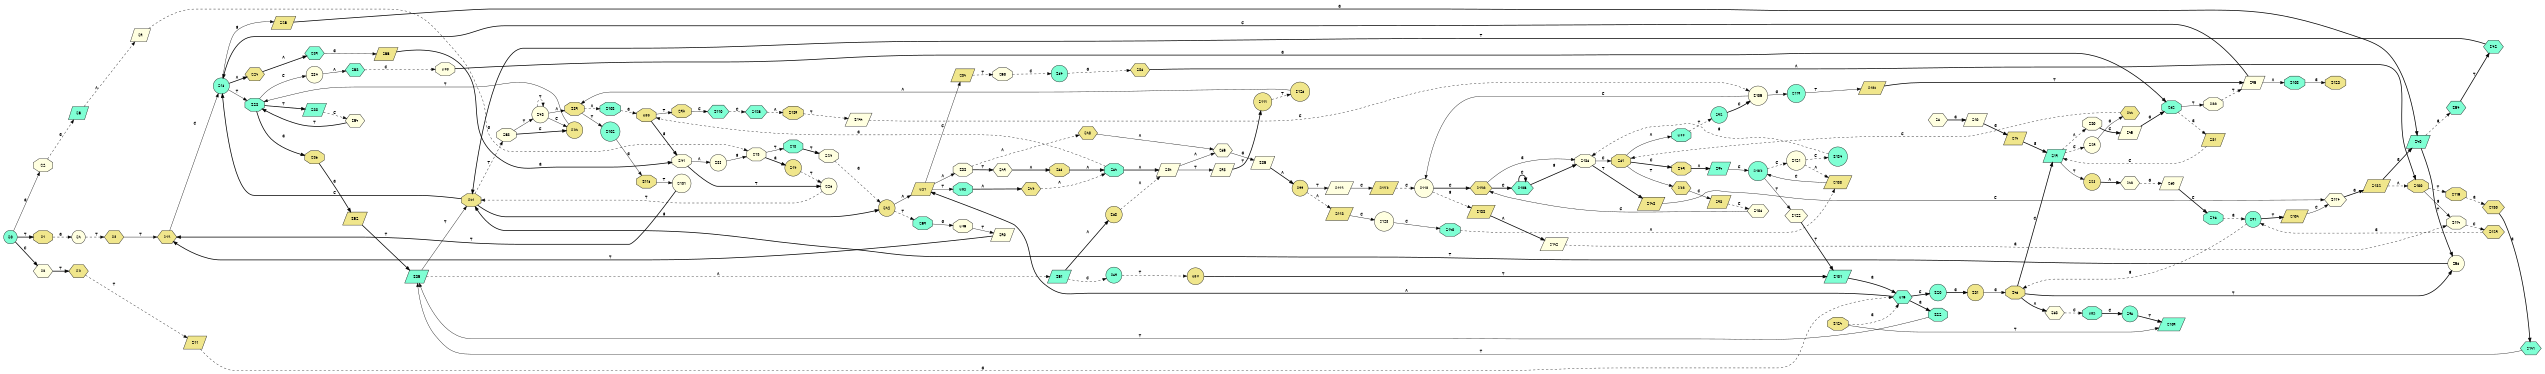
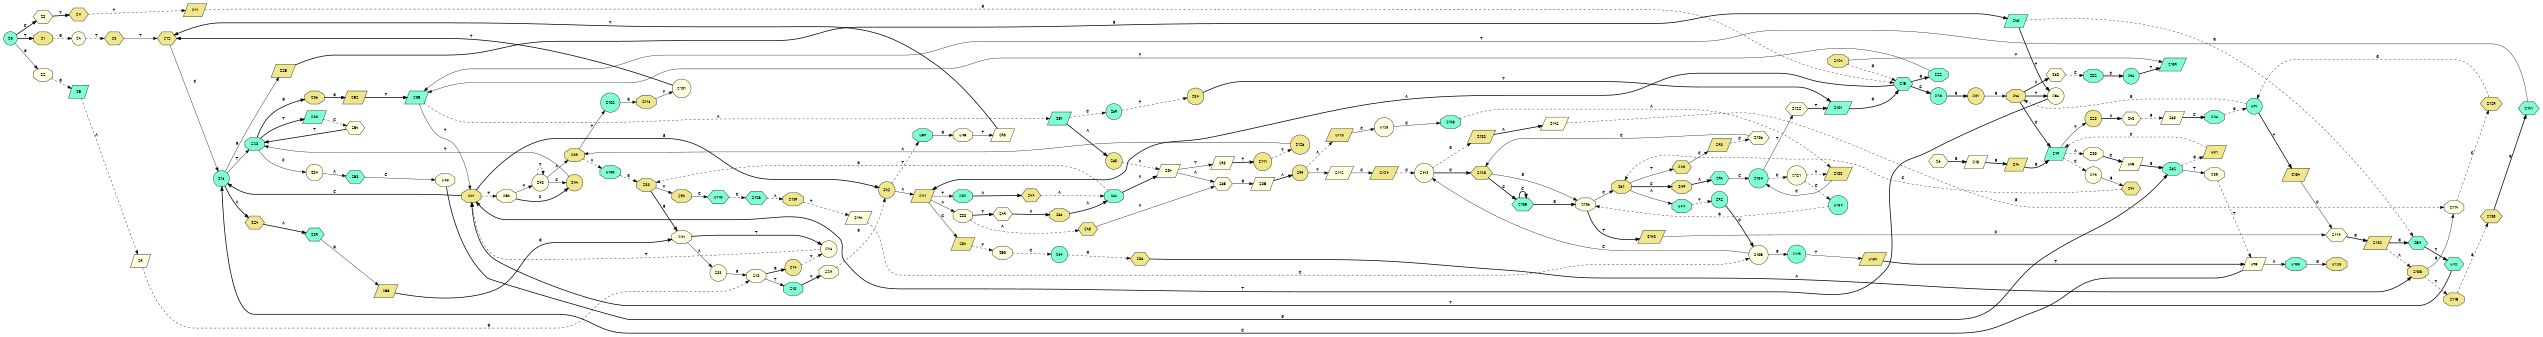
edge "S53" -> "S70": style dashed -> solid
edge "S132" -> "S40": now "S132" -> "S57"
node "S94": shape parallelogram -> hexagon
node "S118": label "S118" -> "S718"
